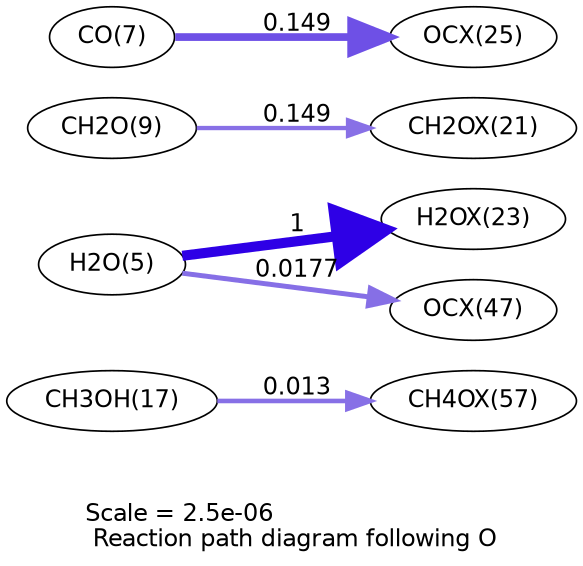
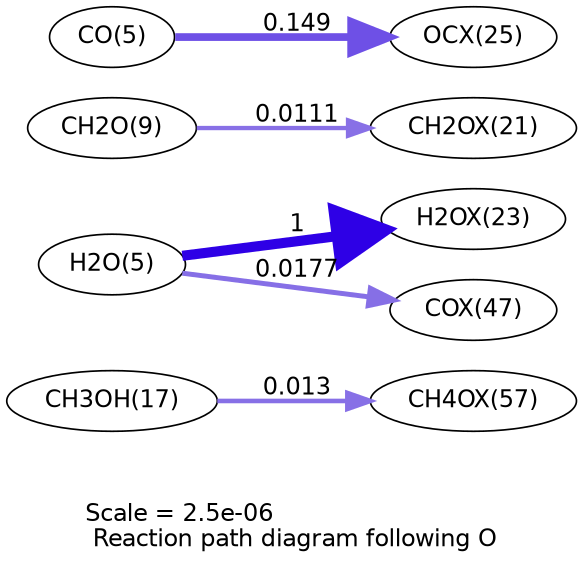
node "CO(7)": label "CO(7)" -> "CO(5)"
edge "CH2O(9)" -> "CH2OX(21)": label " 0.149" -> " 0.0111"
node "OCX(47)": label "OCX(47)" -> "COX(47)"
